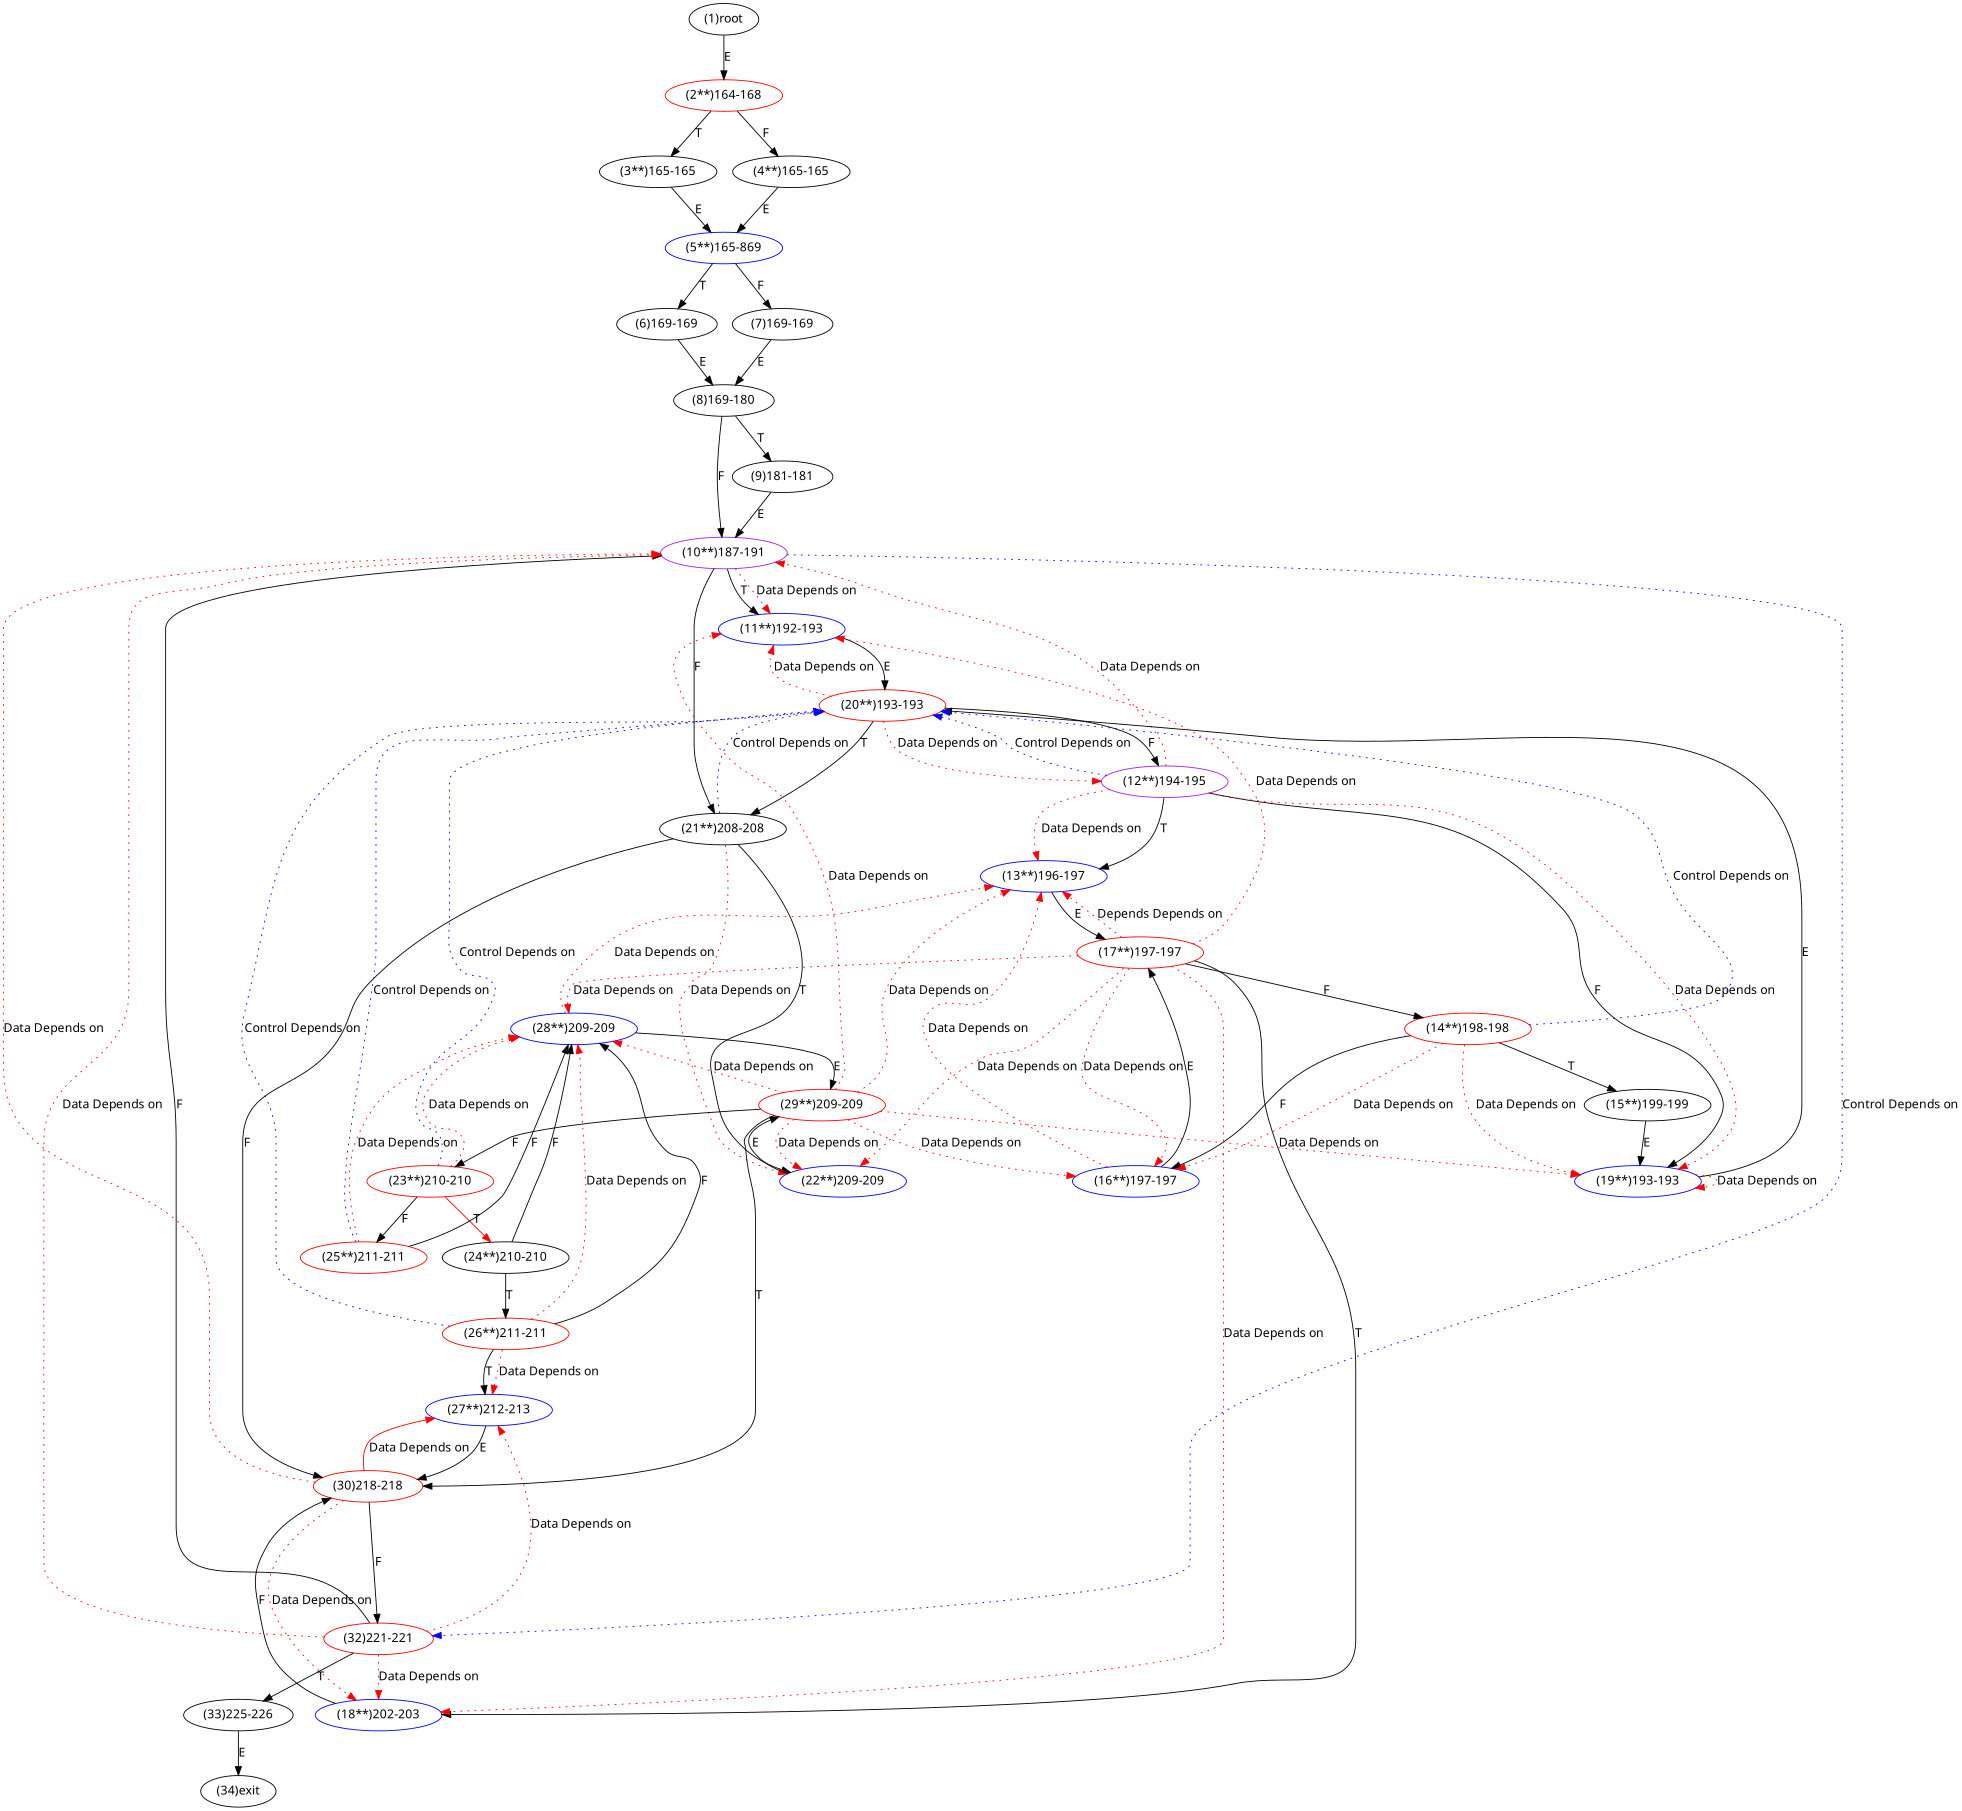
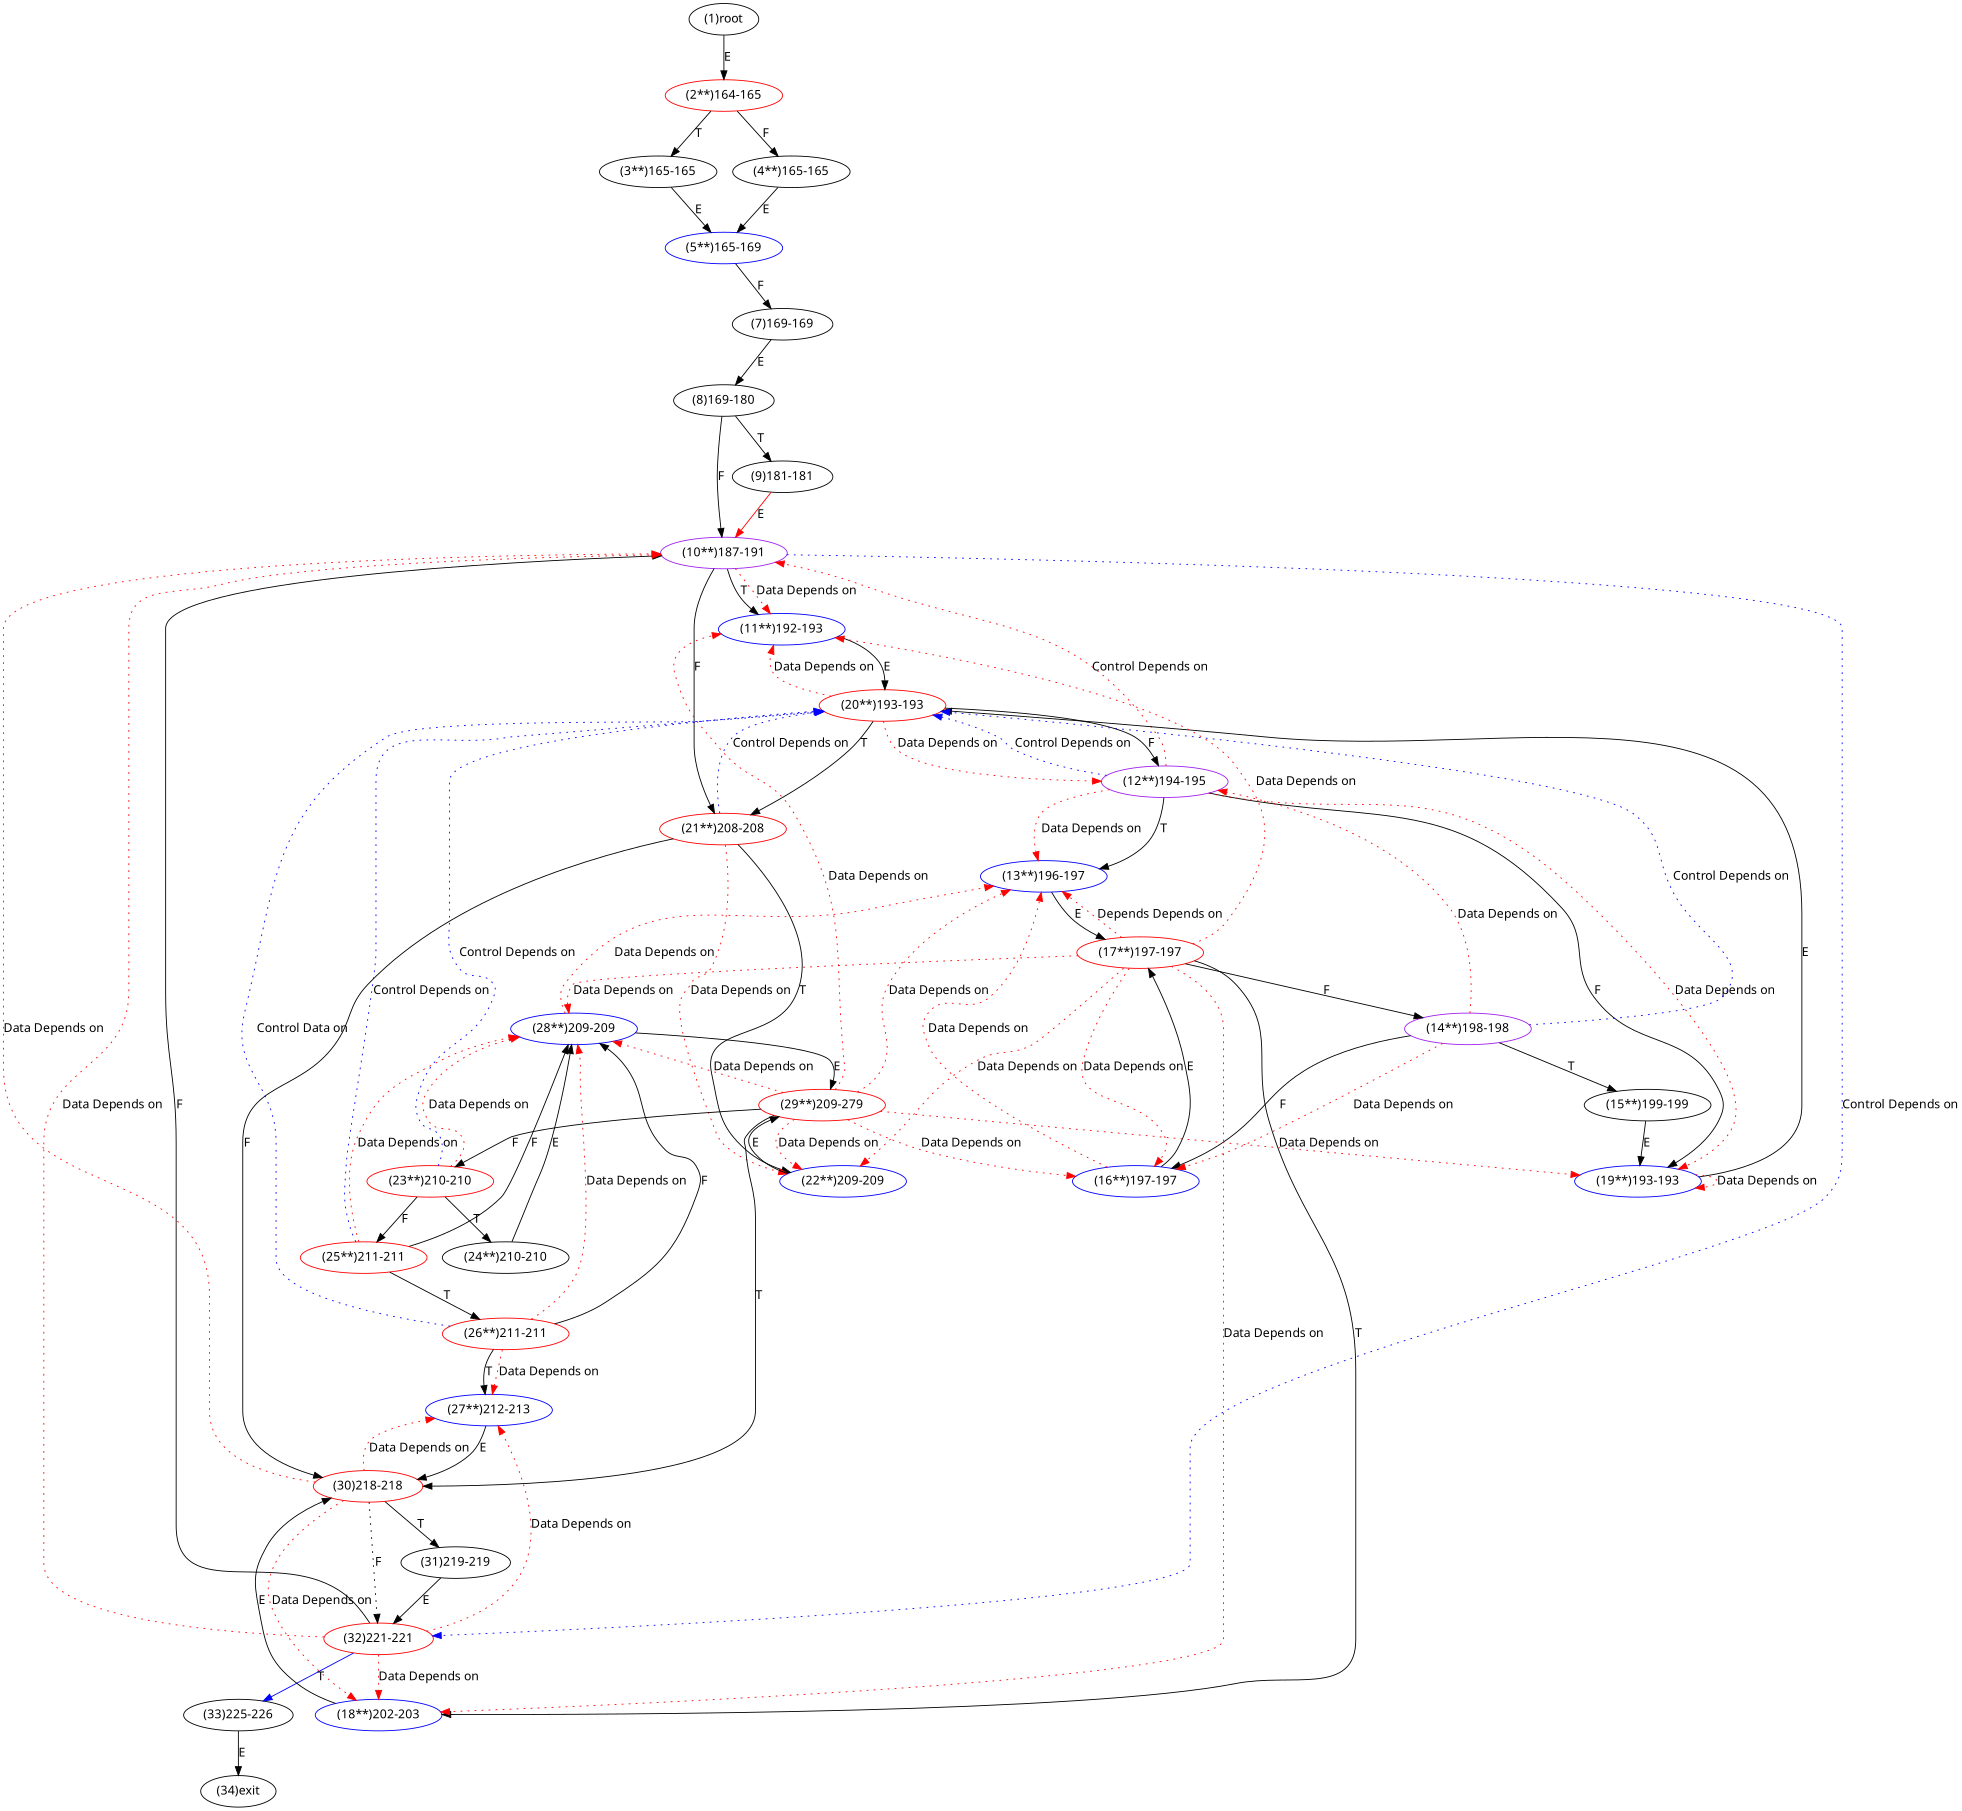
node "(2**)164-168": label "(2**)164-168" -> "(2**)164-165"
node "(5**)165-869": label "(5**)165-869" -> "(5**)165-169"
node "(6)169-169": removed
edge "(9)181-181" -> "(10**)187-191": color black -> red
edge "(12**)194-195" -> "(10**)187-191": label "Data Depends on" -> "Control Depends on"
node "(21**)208-208": color black -> red
edge "(26**)211-211" -> "(20**)193-193": label "Control Depends on" -> "Control Data on"
node "(14**)198-198": color red -> purple
node "(29**)209-209": label "(29**)209-209" -> "(29**)209-279"
edge "(14**)198-198" -> "(19**)193-193": now "(14**)198-198" -> "(12**)194-195"
edge "(24**)210-210" -> "(28**)209-209": label "F" -> "E"
edge "(23**)210-210" -> "(24**)210-210": color red -> black
edge "(24**)210-210" -> "(26**)211-211": now "(25**)211-211" -> "(26**)211-211"
edge "(30)218-218" -> "(27**)212-213": style solid -> dotted
edge "(30)218-218" -> "(32)221-221": style solid -> dotted
node "(31)219-219": added
edge "(18**)202-203" -> "(30)218-218": label "F" -> "E"
edge "(32)221-221" -> "(33)225-226": color black -> blue
